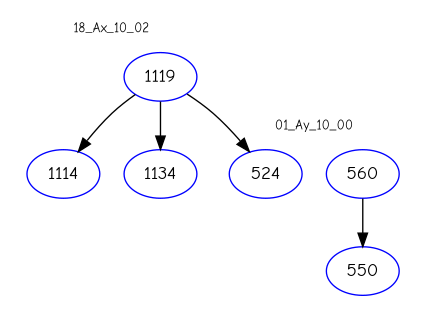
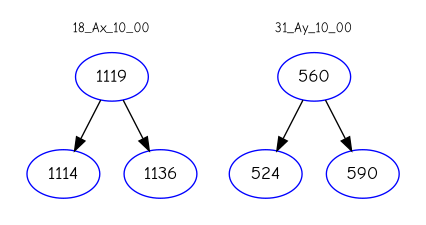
cluster "18_Ax_10_02": label "18_Ax_10_02" -> "18_Ax_10_00"
cluster "01_Ay_10_00": label "01_Ay_10_00" -> "31_Ay_10_00"
edge "1119" -> "524": now "560" -> "524"
node "1134": label "1134" -> "1136"
node "550": label "550" -> "590"
